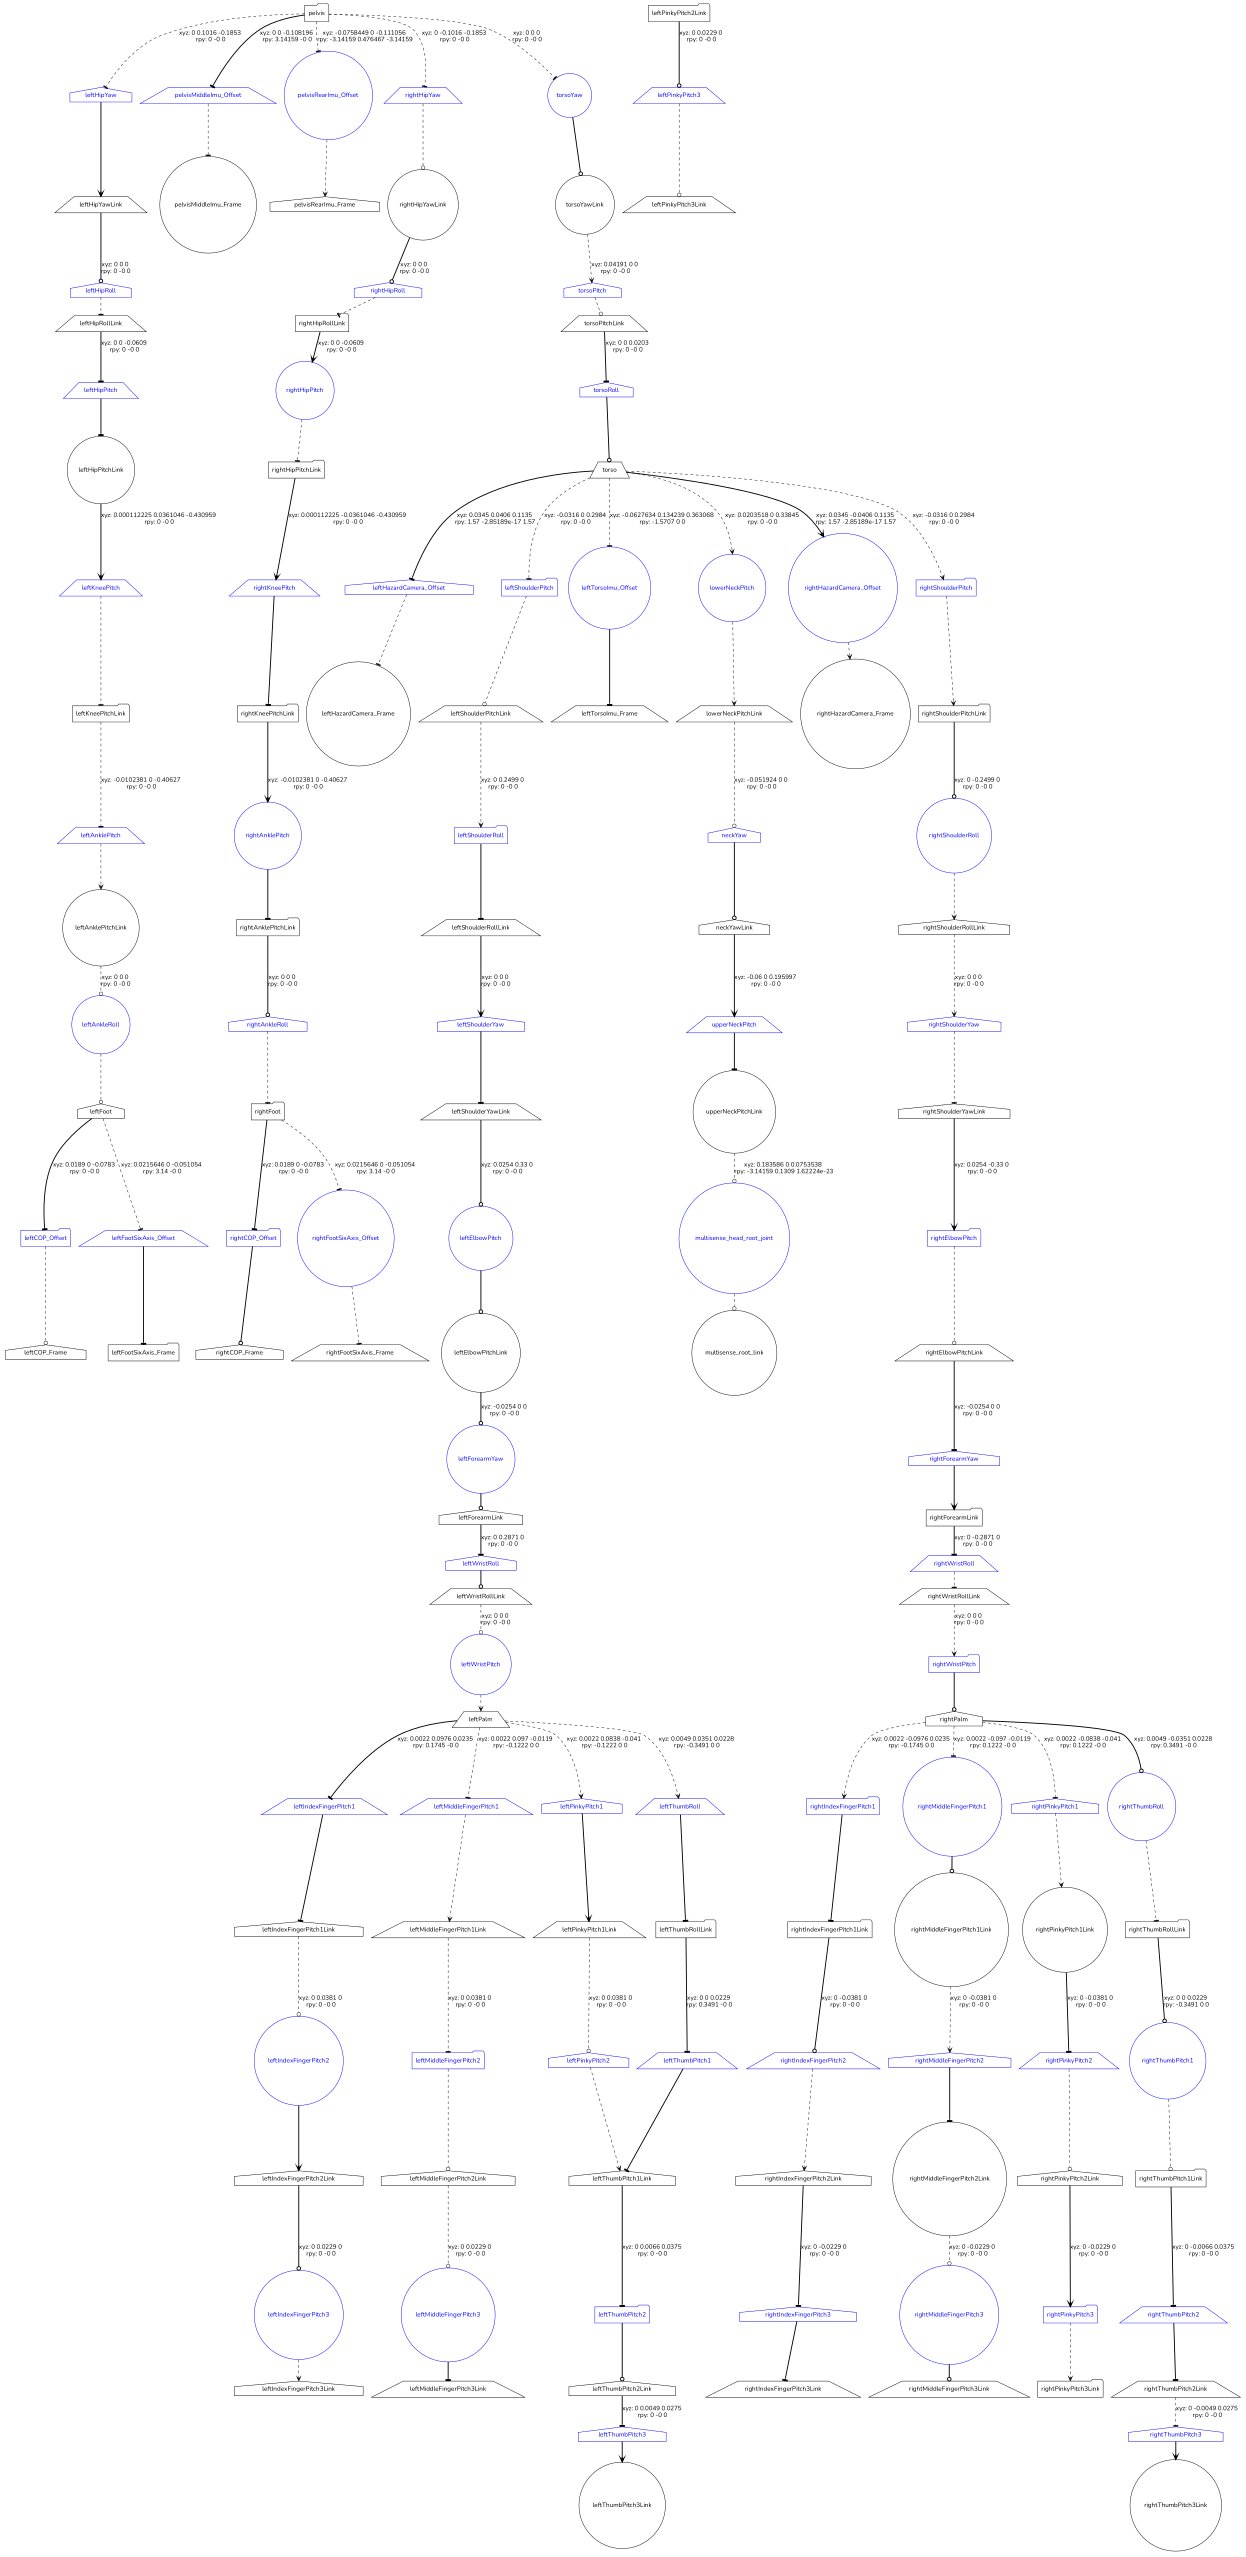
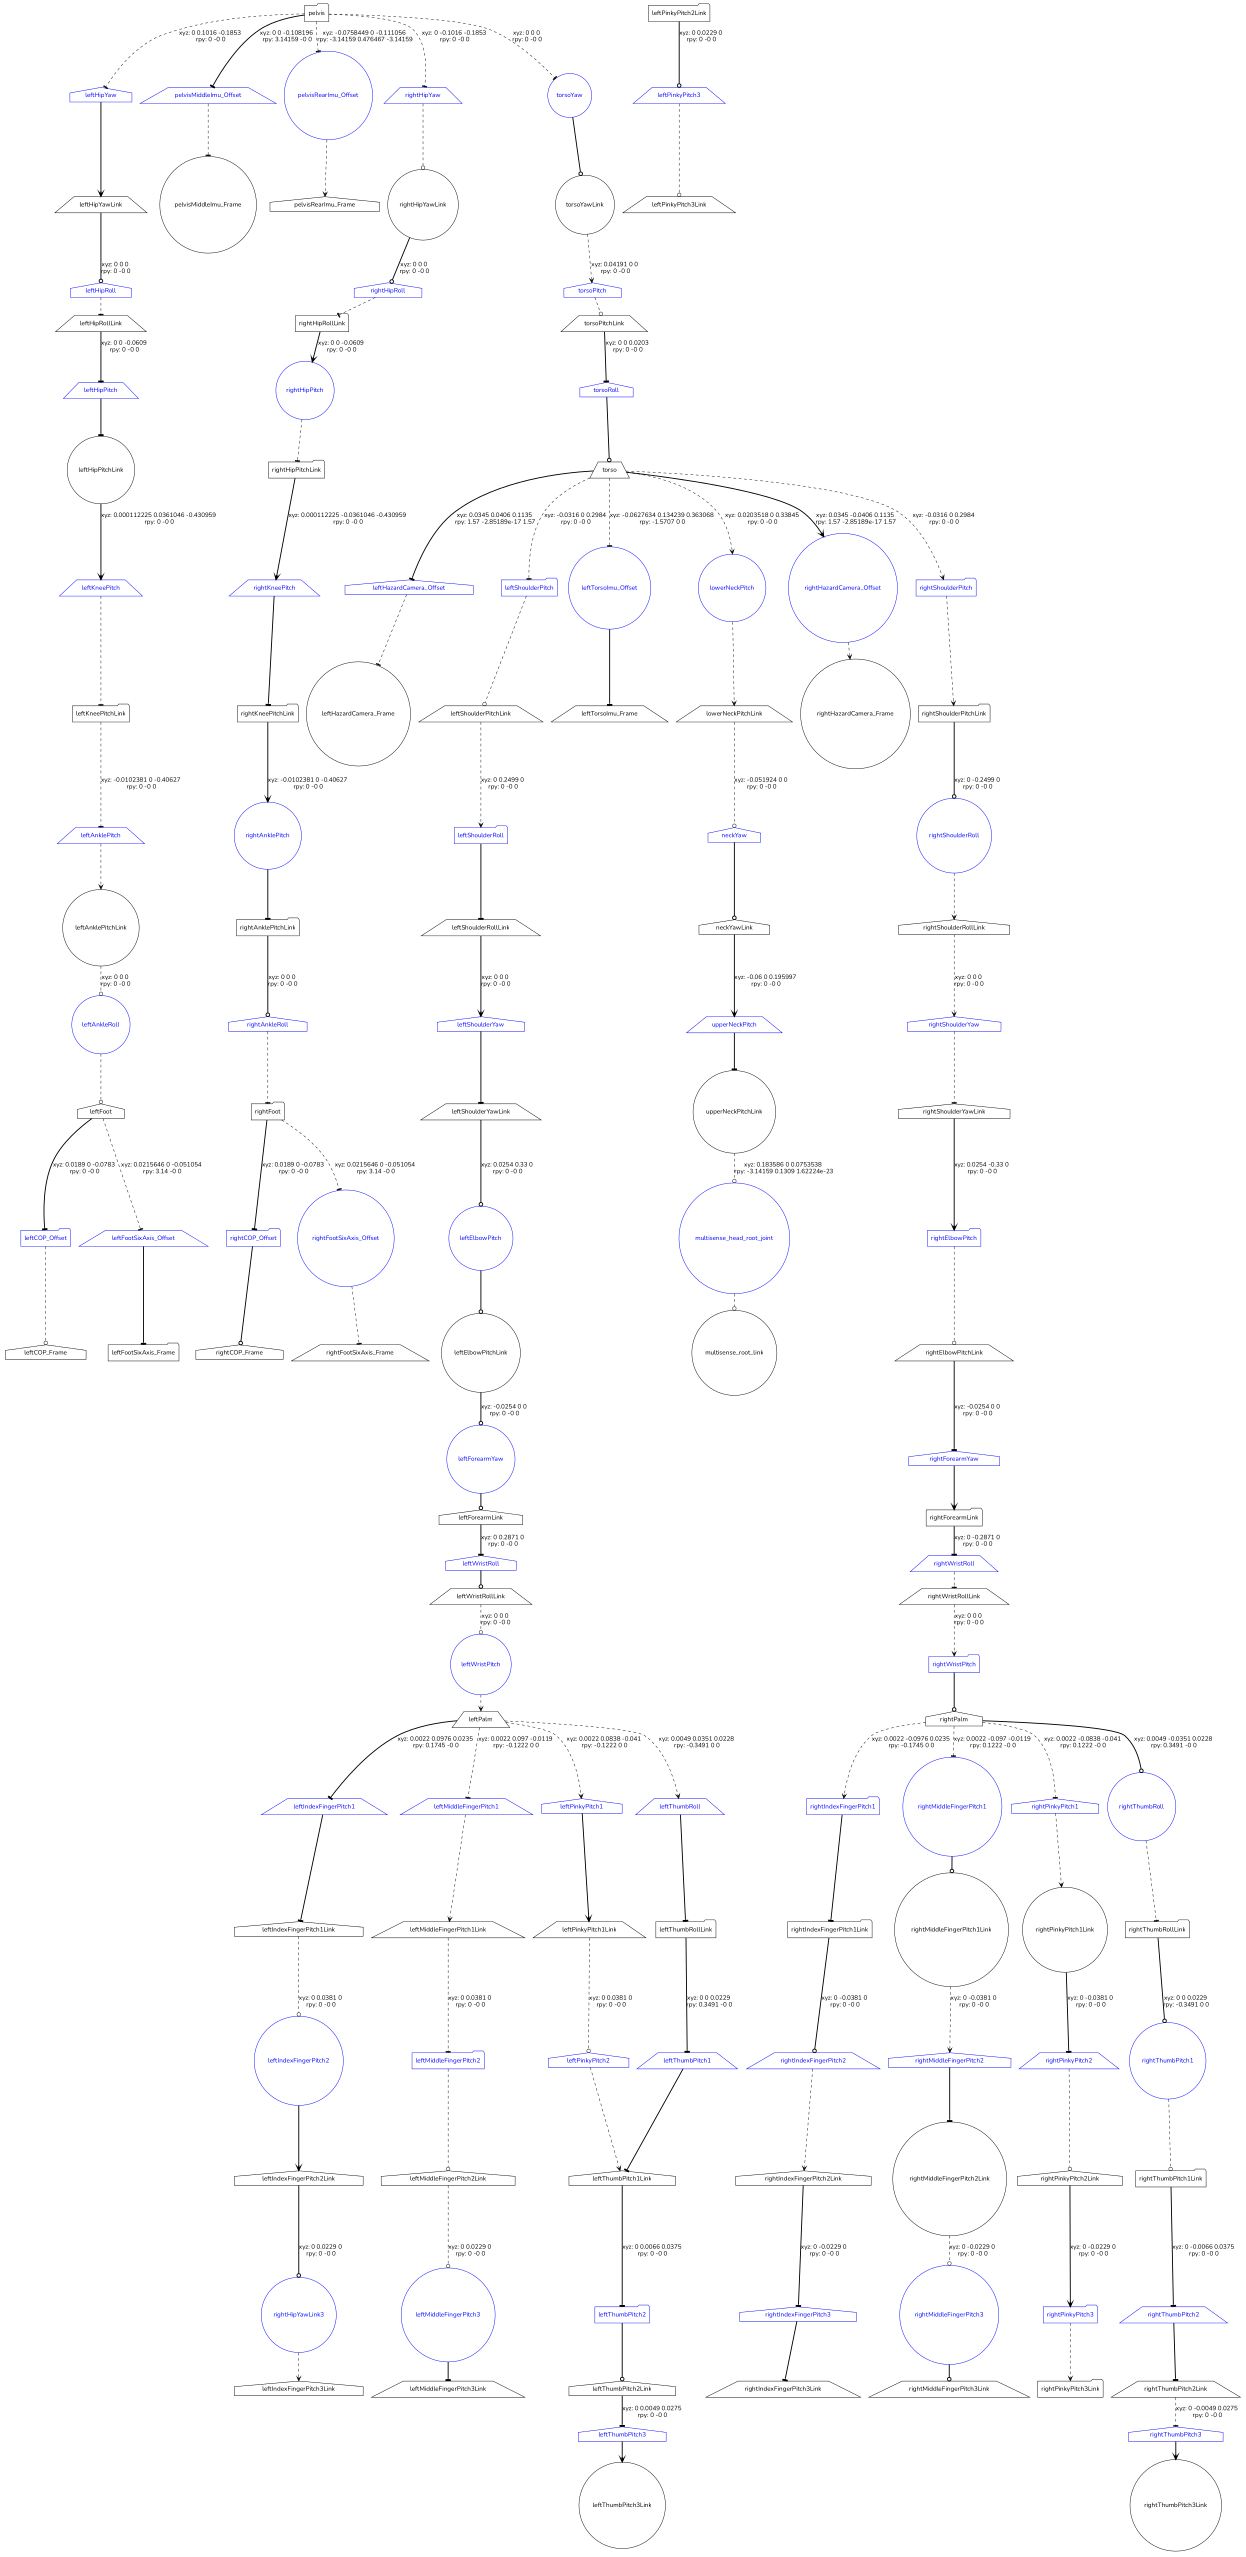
node "leftIndexFingerPitch3": label "leftIndexFingerPitch3" -> "rightHipYawLink3"
